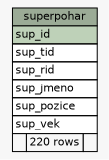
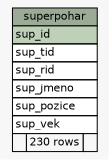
node "superpohar": text "220 rows" -> "230 rows"
